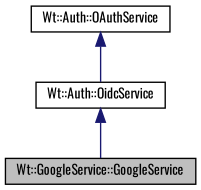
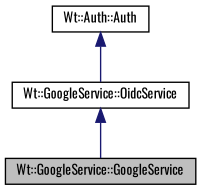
node "Wt::Auth::OAuthService": label "Wt::Auth::OAuthService" -> "Wt::Auth::Auth"
node "Wt::Auth::OidcService": label "Wt::Auth::OidcService" -> "Wt::GoogleService::OidcService"
